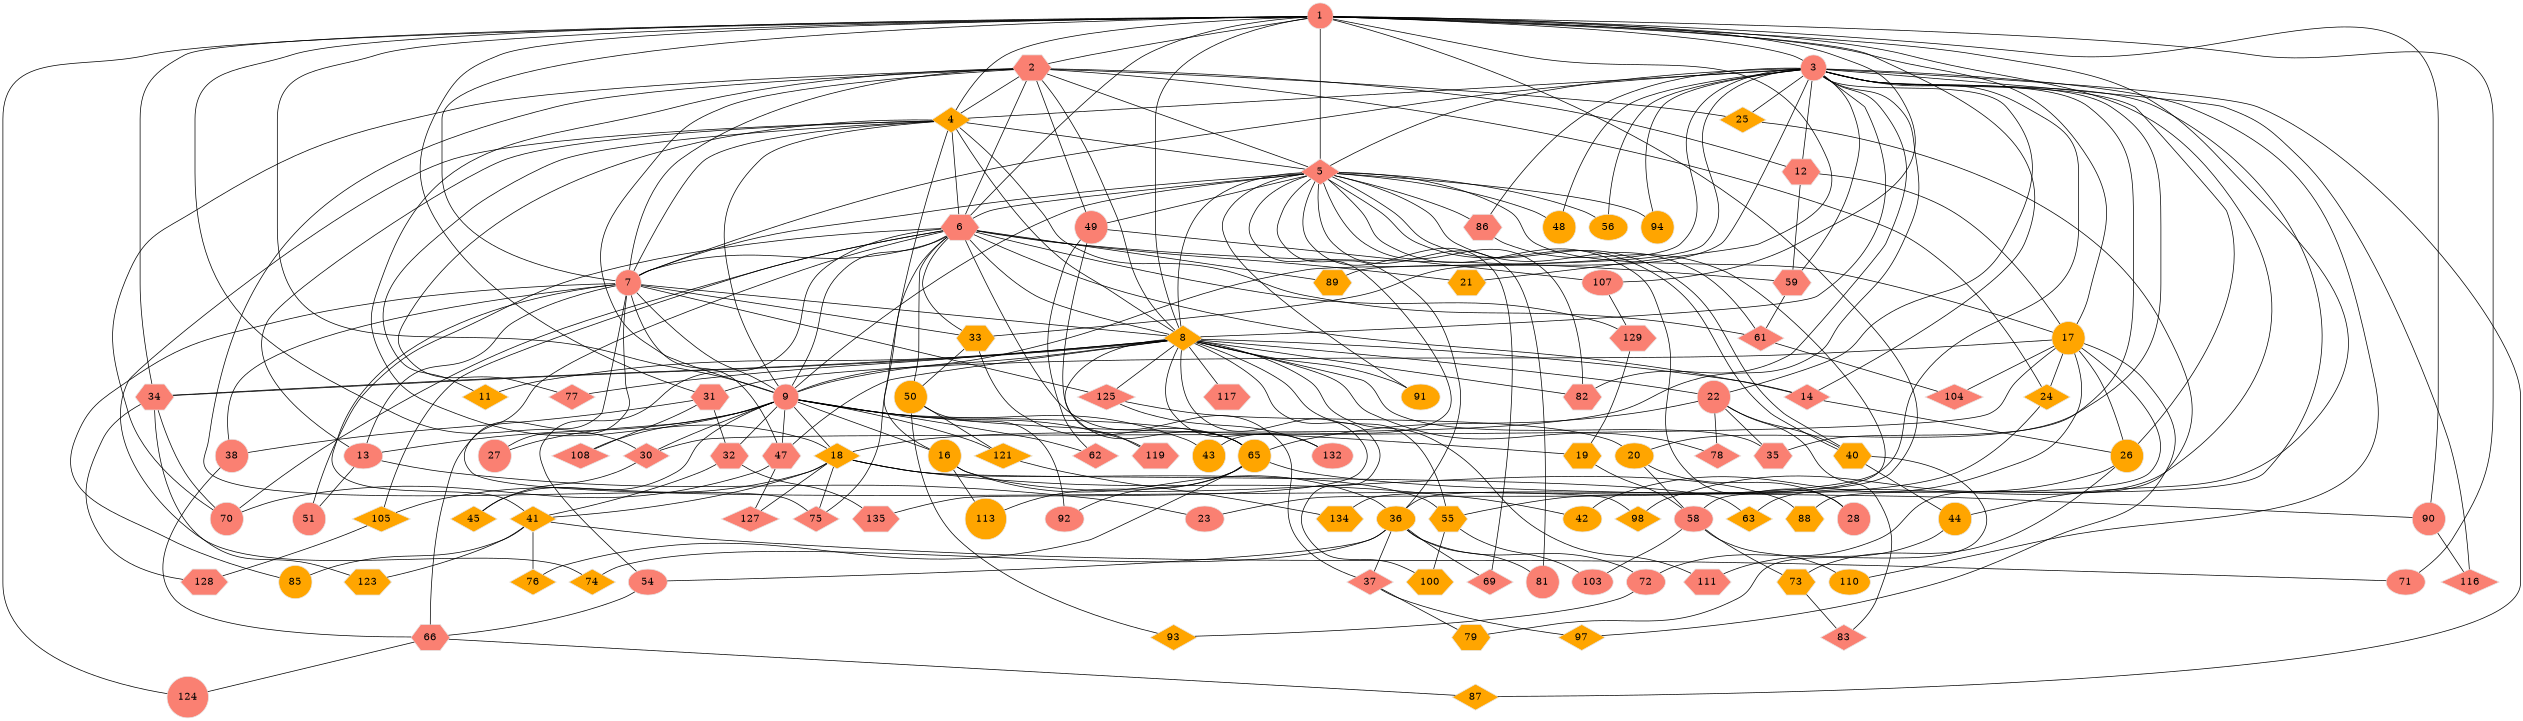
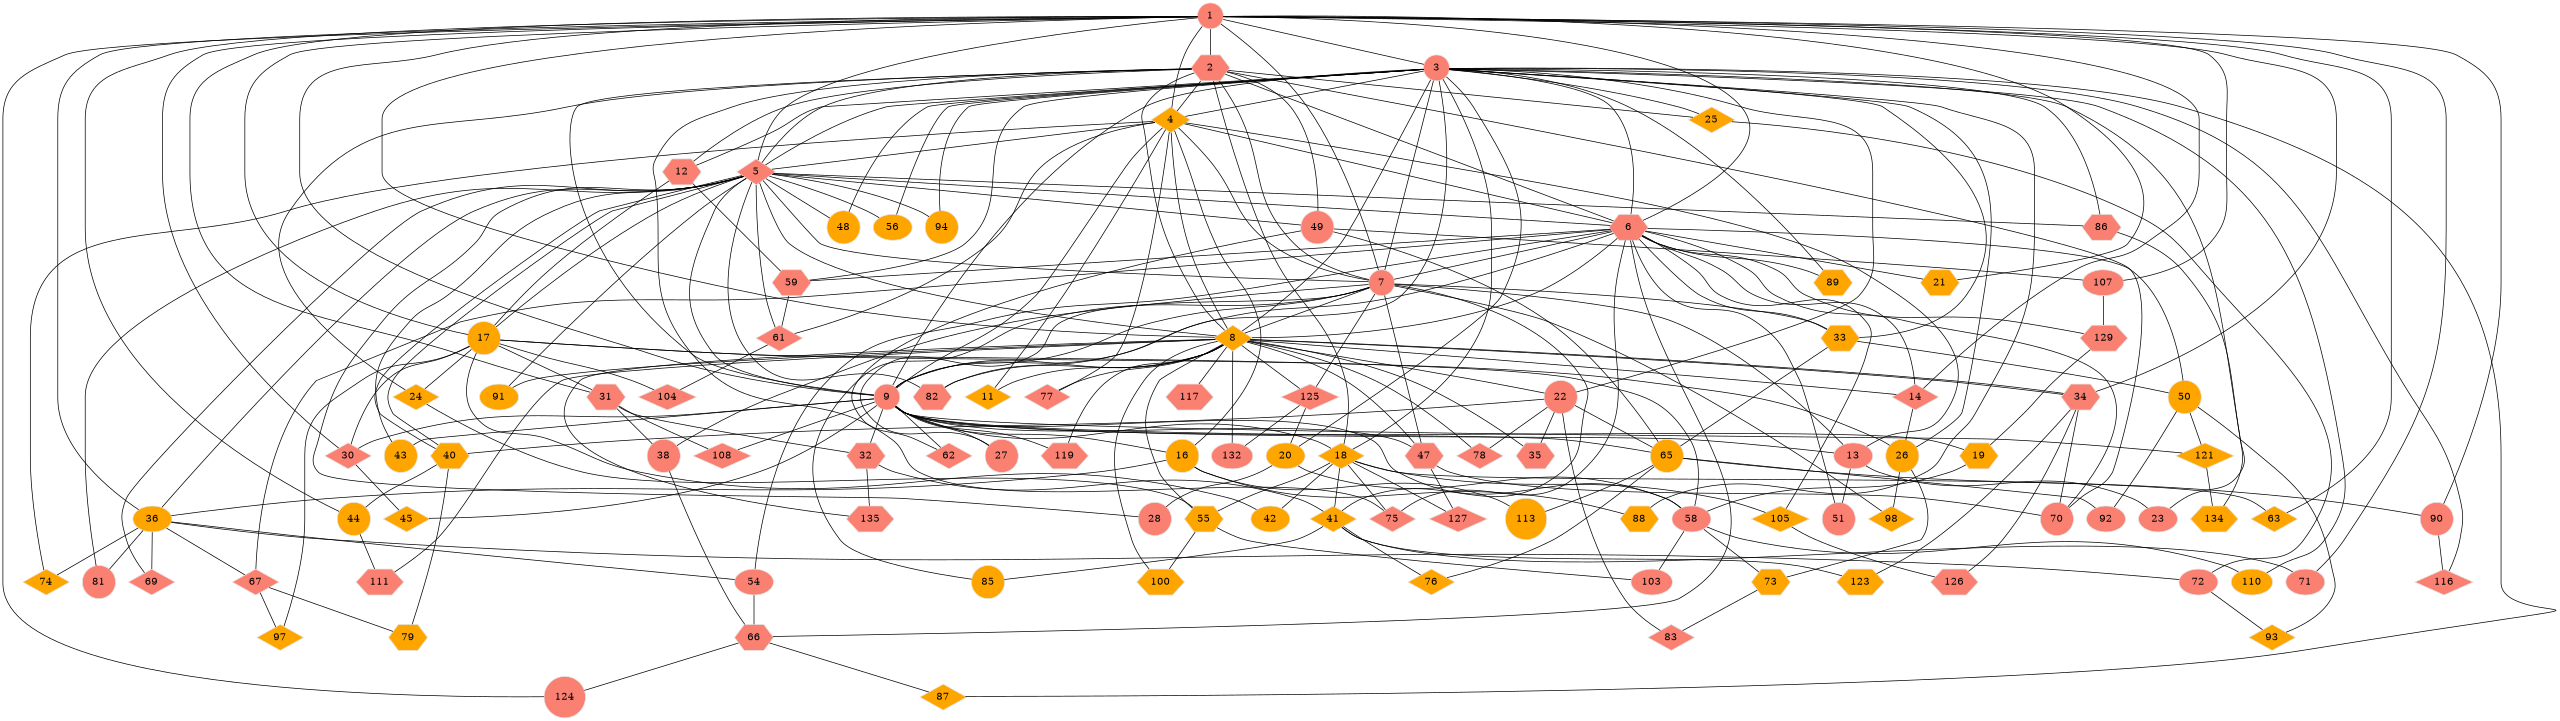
edge "3" -- "35": now "3" -- "6"
edge "9" -- "58": added
node "128": label "128" -> "126"
node "37": label "37" -> "67"
